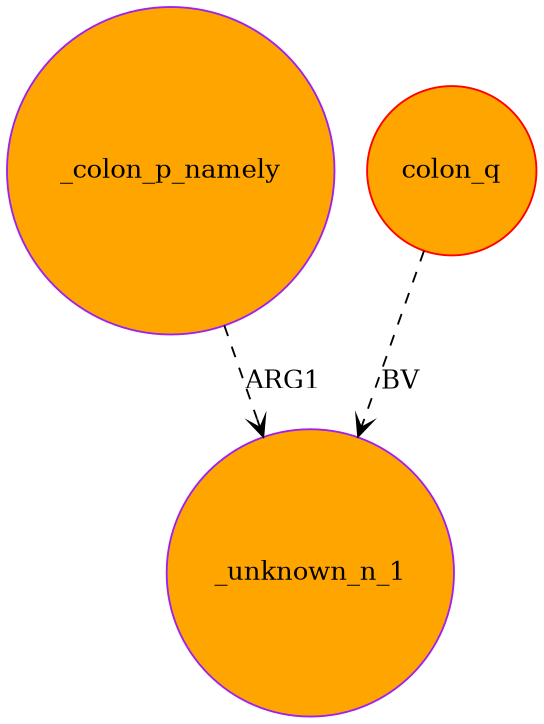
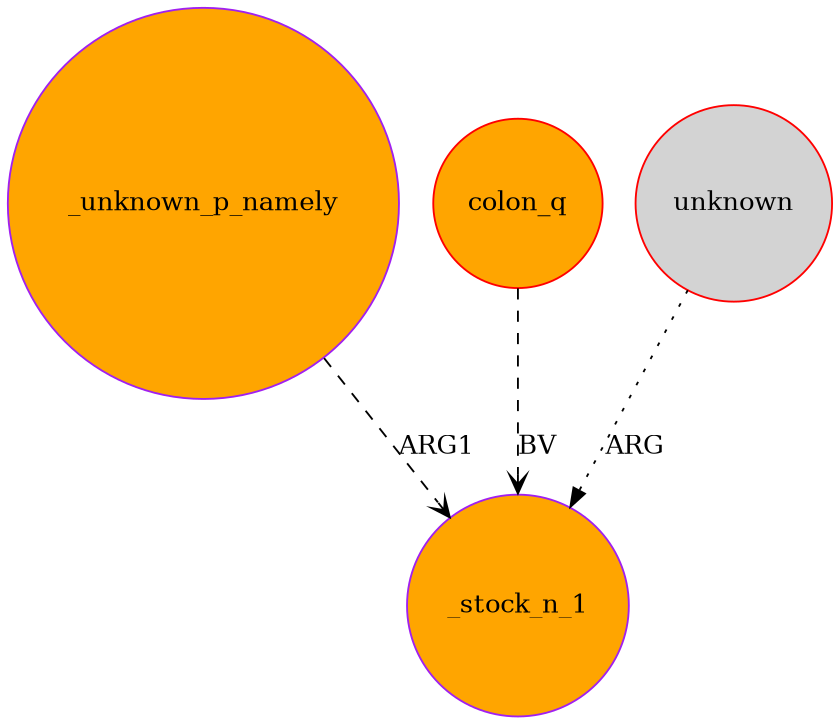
node "_colon_p_namely": label "_colon_p_namely" -> "_unknown_p_namely"
node "unknown": added
node "_unknown_n_1": label "_unknown_n_1" -> "_stock_n_1"
